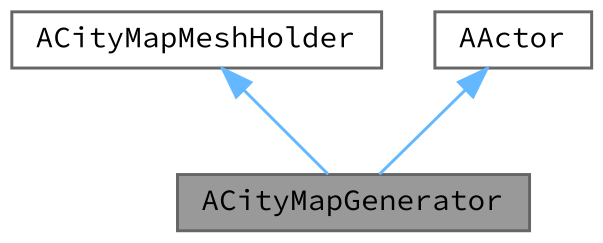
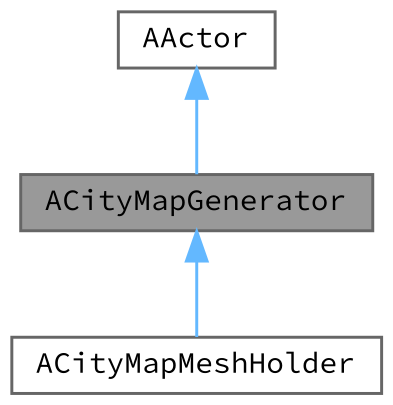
edge "ACityMapGenerator" -> "ACityMapMeshHolder": reversed
